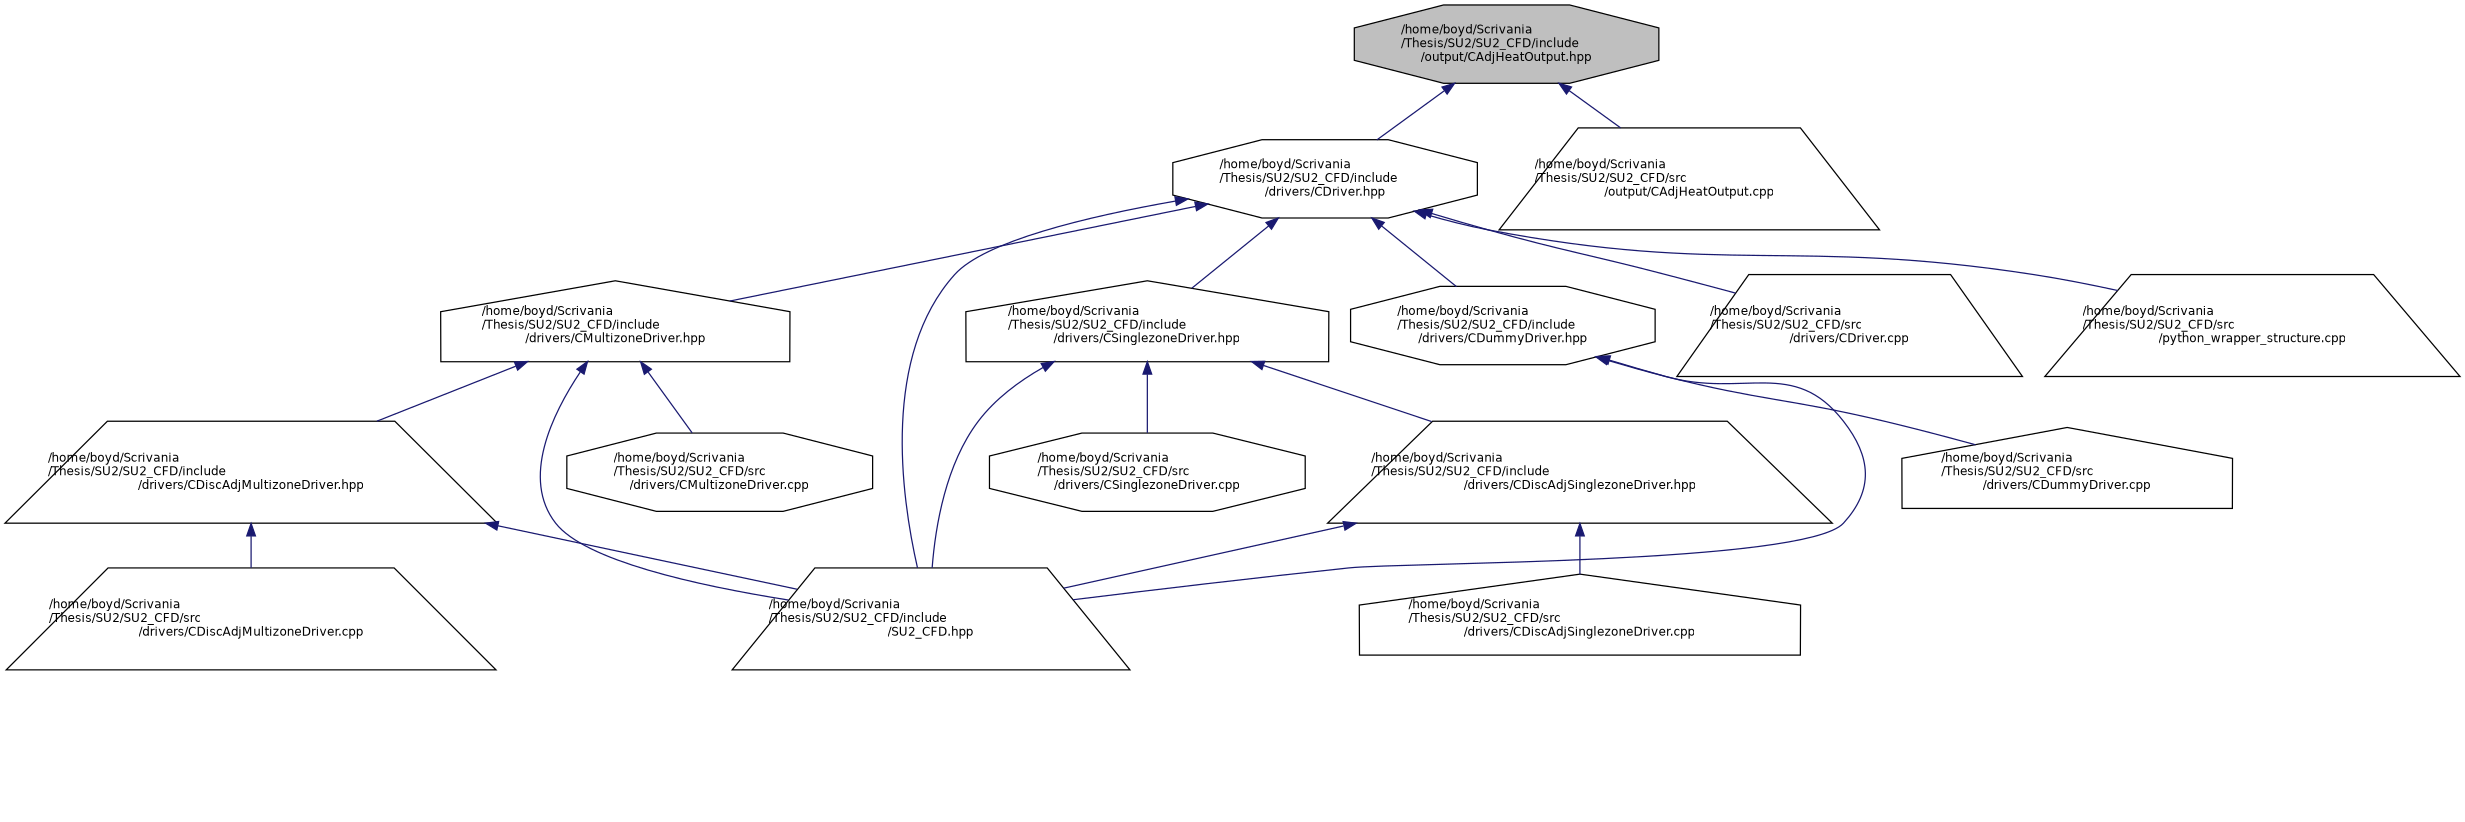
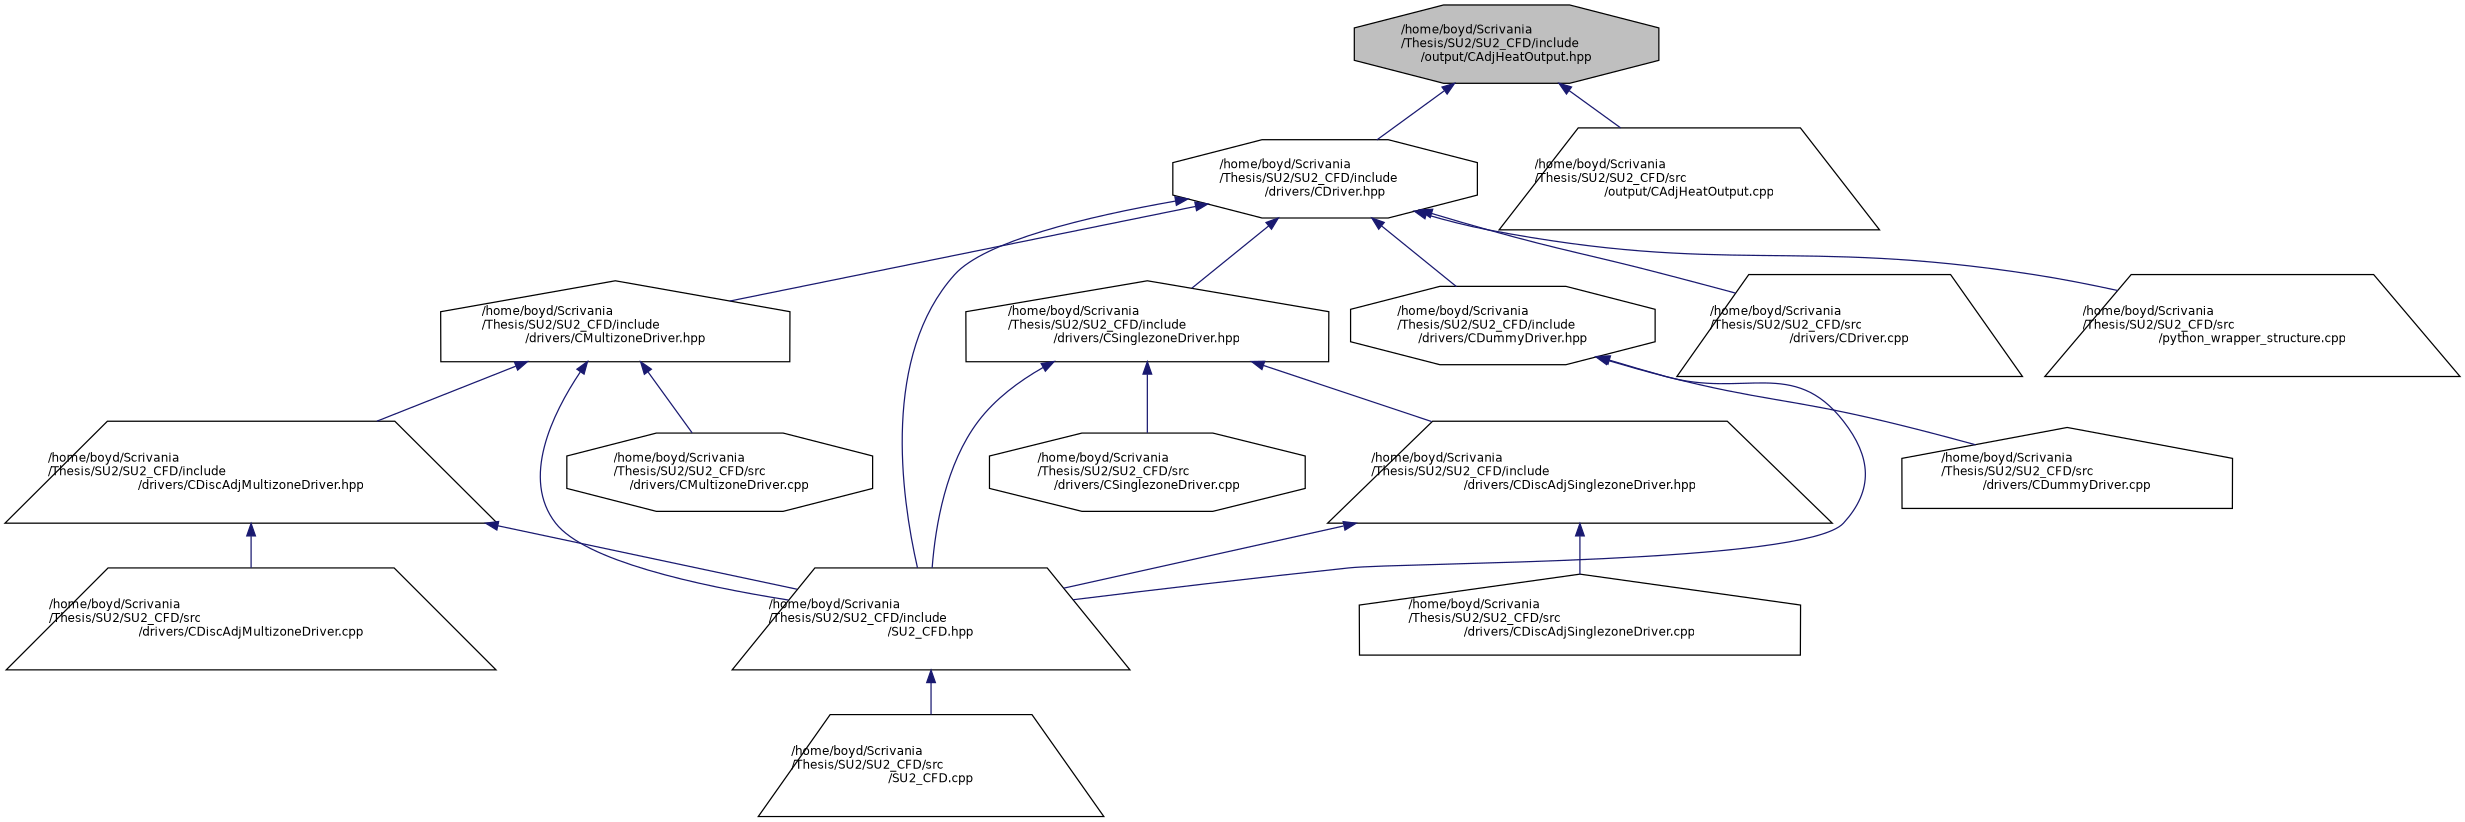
node "/home/boyd/Scrivania /Thesis/SU2/SU2_CFD/src /SU2_CFD.cpp": added
